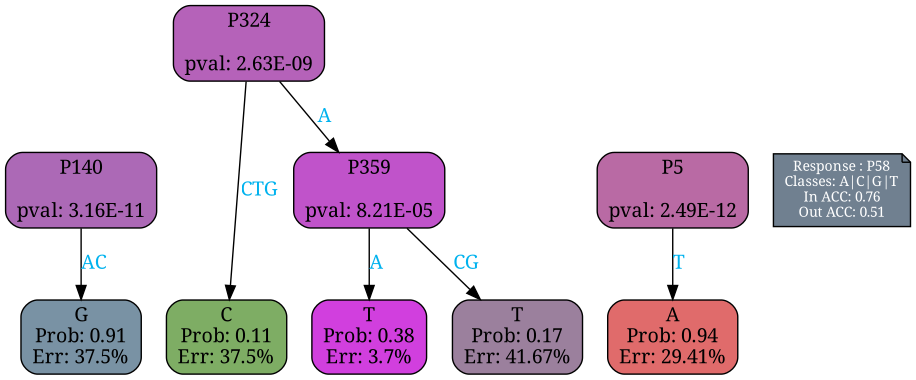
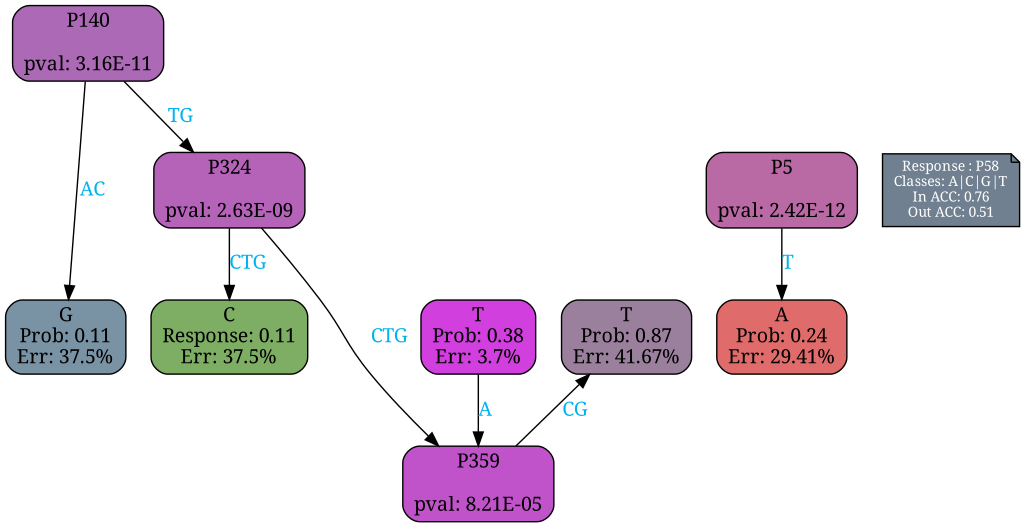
edge "P140 pval: 3.16E-11" -> "P324 pval: 2.63E-09": added, label "TG"
edge "P324 pval: 2.63E-09" -> "P359 pval: 8.21E-05": label "A" -> "CTG"
node "P5 pval: 2.49E-12": label "P5 pval: 2.49E-12" -> "P5 pval: 2.42E-12"
edge "P359 pval: 8.21E-05" -> "T Prob: 0.38 Err: 3.7%": reversed
node "G Prob: 0.91 Err: 37.5%": label "G Prob: 0.91 Err: 37.5%" -> "G Prob: 0.11 Err: 37.5%"
node "C Prob: 0.11 Err: 37.5%": label "C Prob: 0.11 Err: 37.5%" -> "C Response: 0.11 Err: 37.5%"
node "T Prob: 0.17 Err: 41.67%": label "T Prob: 0.17 Err: 41.67%" -> "T Prob: 0.87 Err: 41.67%"
node "A Prob: 0.94 Err: 29.41%": label "A Prob: 0.94 Err: 29.41%" -> "A Prob: 0.24 Err: 29.41%"
